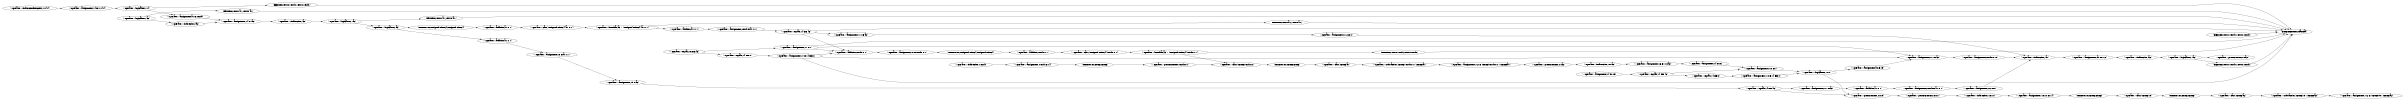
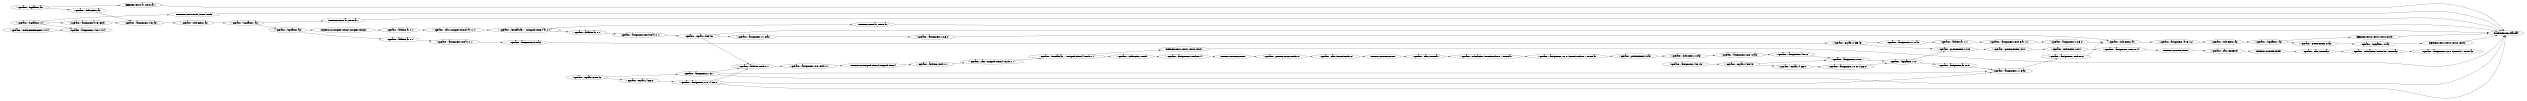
edge "(<operator>.assignment,v4 = v11[1])" -> "(<operator>.logicalNot,!v4)": reversed
node "(<operator>.logicalNot,!++a2)": added
edge "(<operator>.lessThan,a3 < (unsigned __int64)(result + 1))" -> "(<operator>.cast,(_BYTE)result++)": now "(<operator>.lessThan,a3 < (unsigned __int64)(result + 1))" -> "(<operator>.indirection,*result)"
